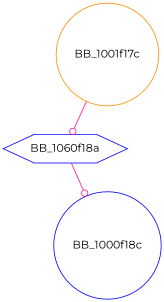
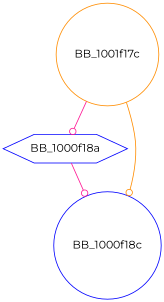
edge "BB_1001f17c" -> "BB_1000f18c": added
node "BB_1060f18a": label "BB_1060f18a" -> "BB_1000f18a"
